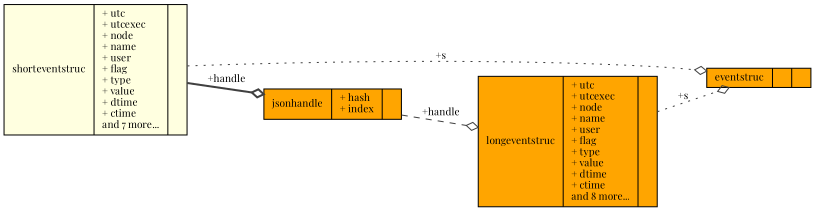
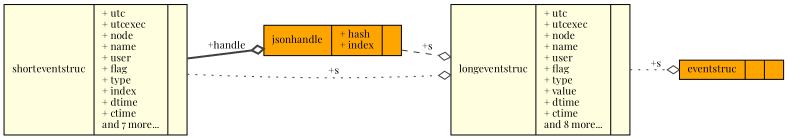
edge "shorteventstruc" -> "eventstruc": now "shorteventstruc" -> "longeventstruc"
node "shorteventstruc": text "+ value" -> "+ index"
edge "jsonhandle" -> "longeventstruc": label " +handle" -> " +s"
node "longeventstruc": fillcolor orange -> lightyellow
